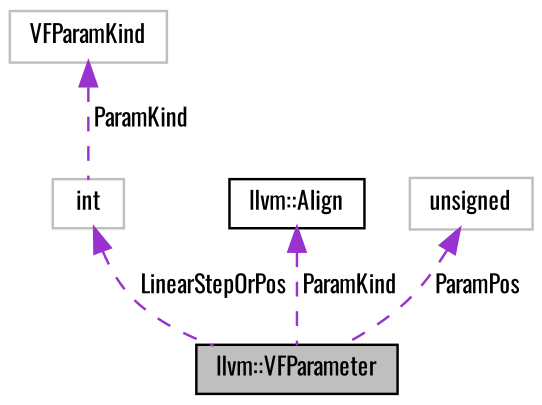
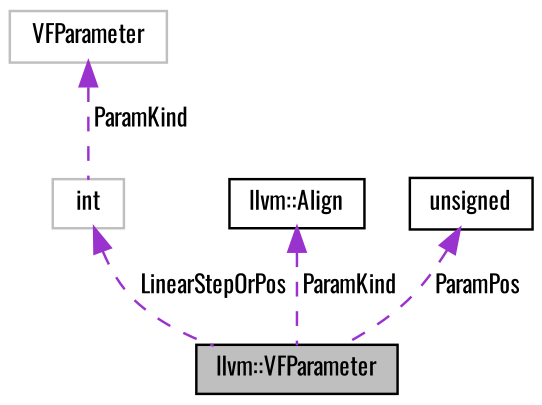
node "VFParamKind": label "VFParamKind" -> "VFParameter"
node "unsigned": color grey75 -> black
